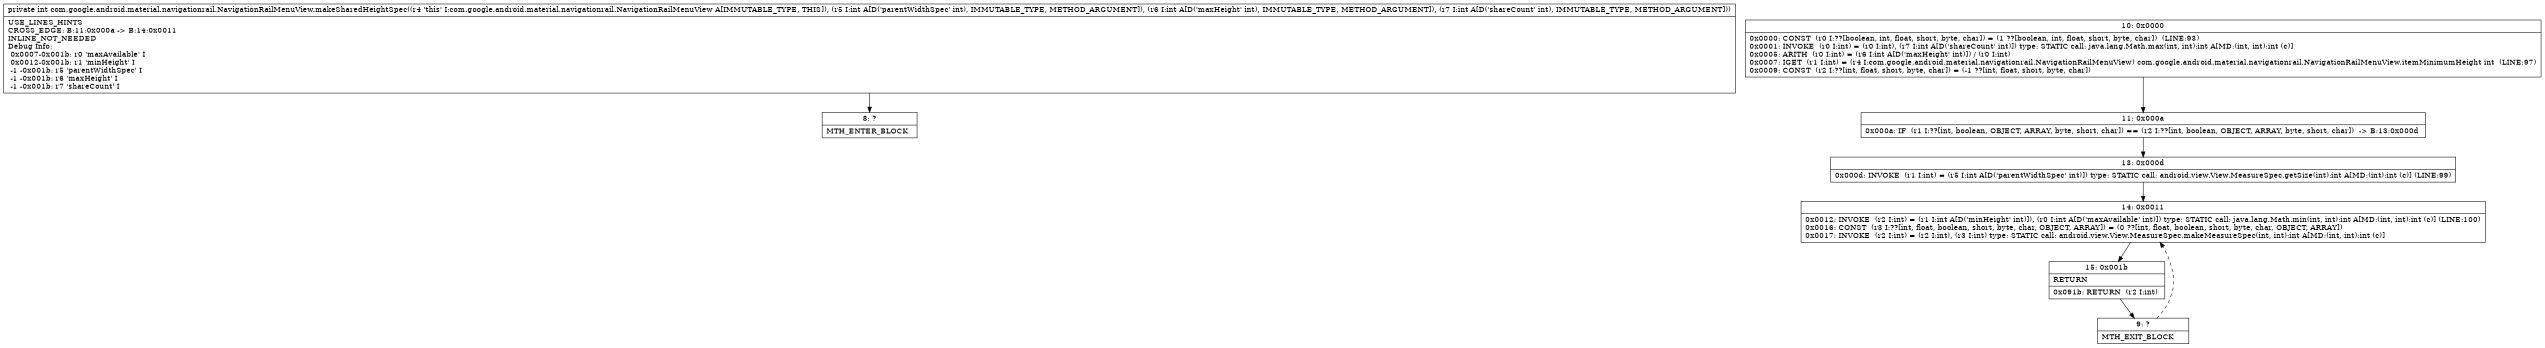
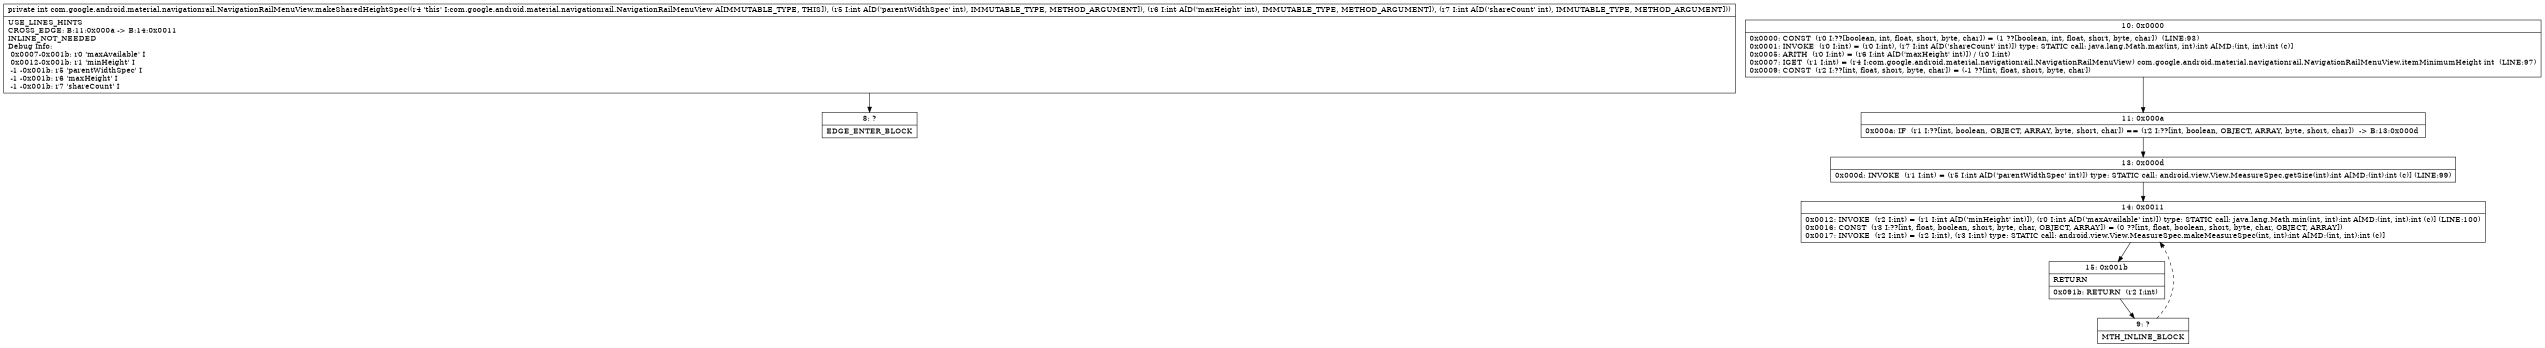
node "8: ?": text "MTH_ENTER_BLOCK" -> "EDGE_ENTER_BLOCK"
node "9: ?": text "MTH_EXIT_BLOCK" -> "MTH_INLINE_BLOCK"
